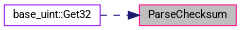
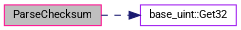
edge "base_uint::Get32" -> "ParseChecksum": reversed
